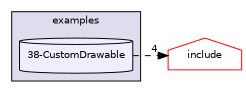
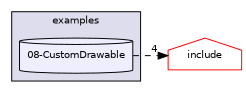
node "38-CustomDrawable": label "38-CustomDrawable" -> "08-CustomDrawable"
